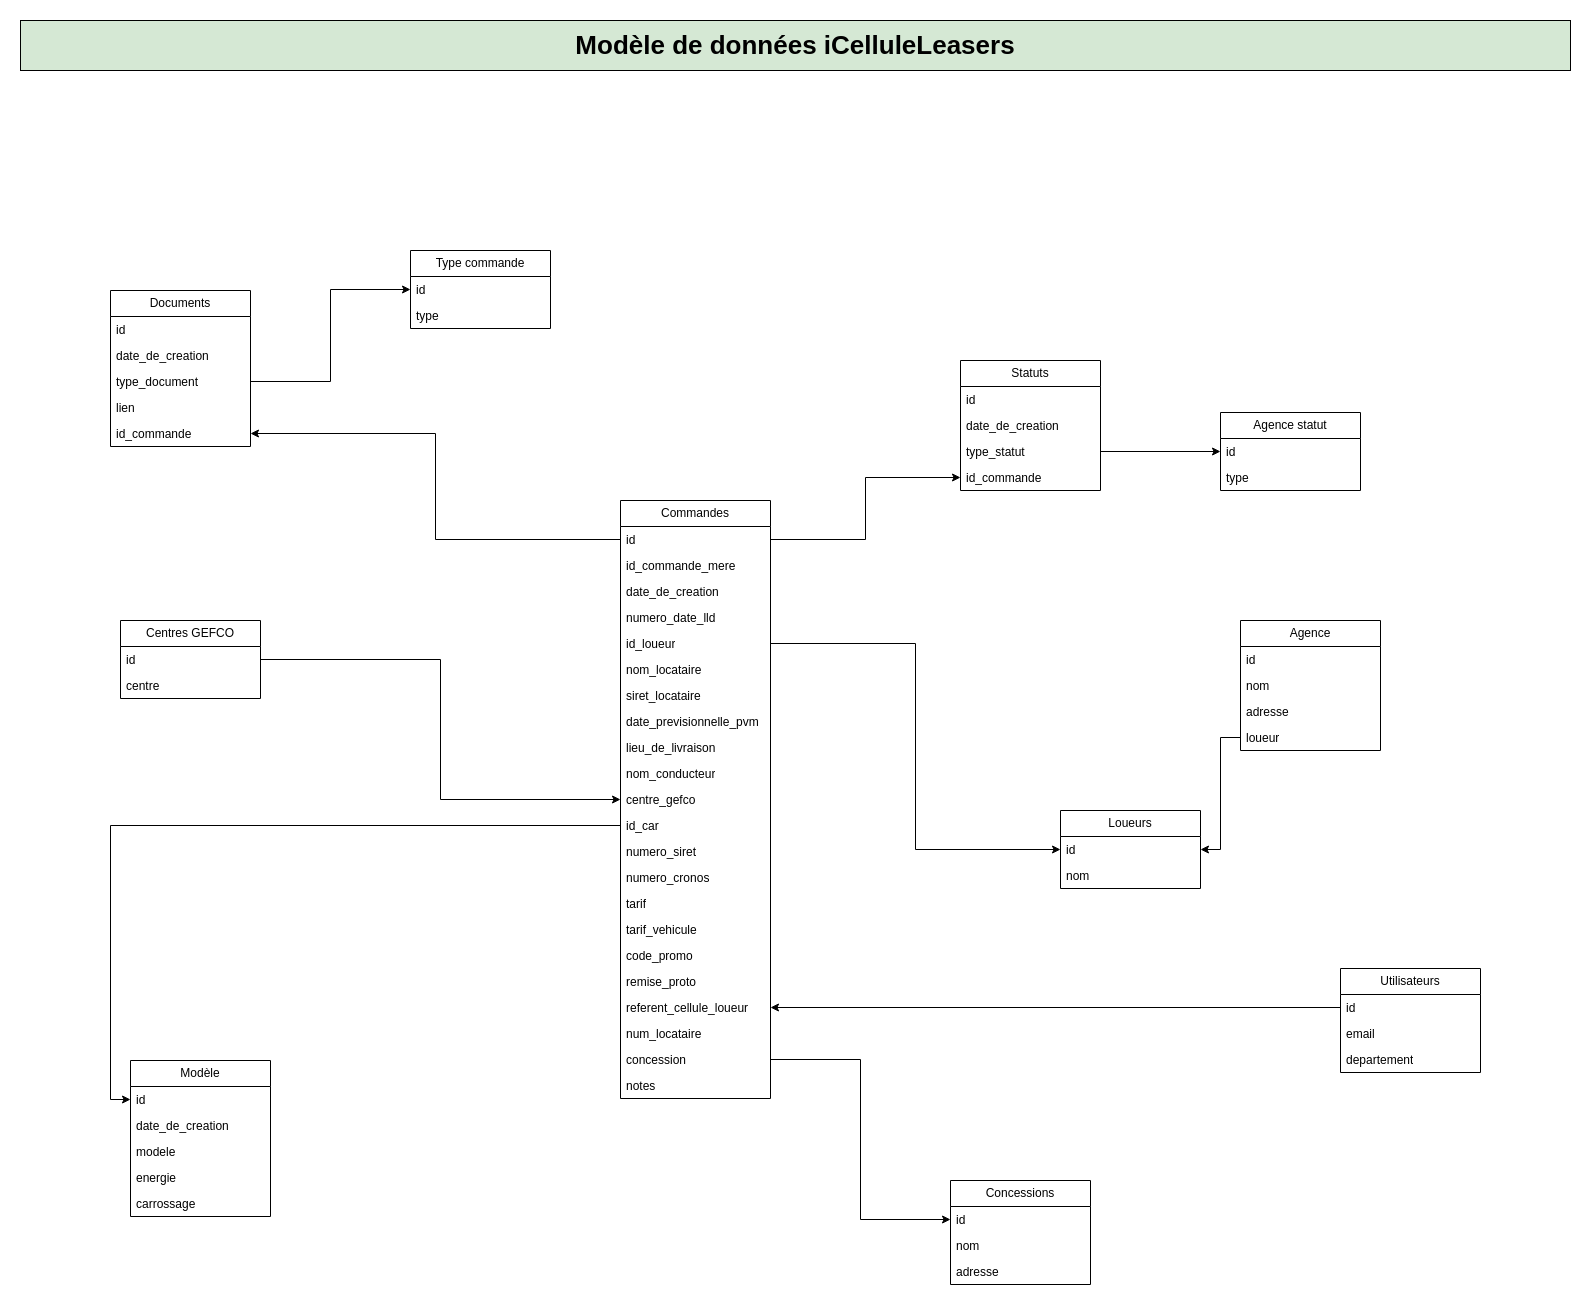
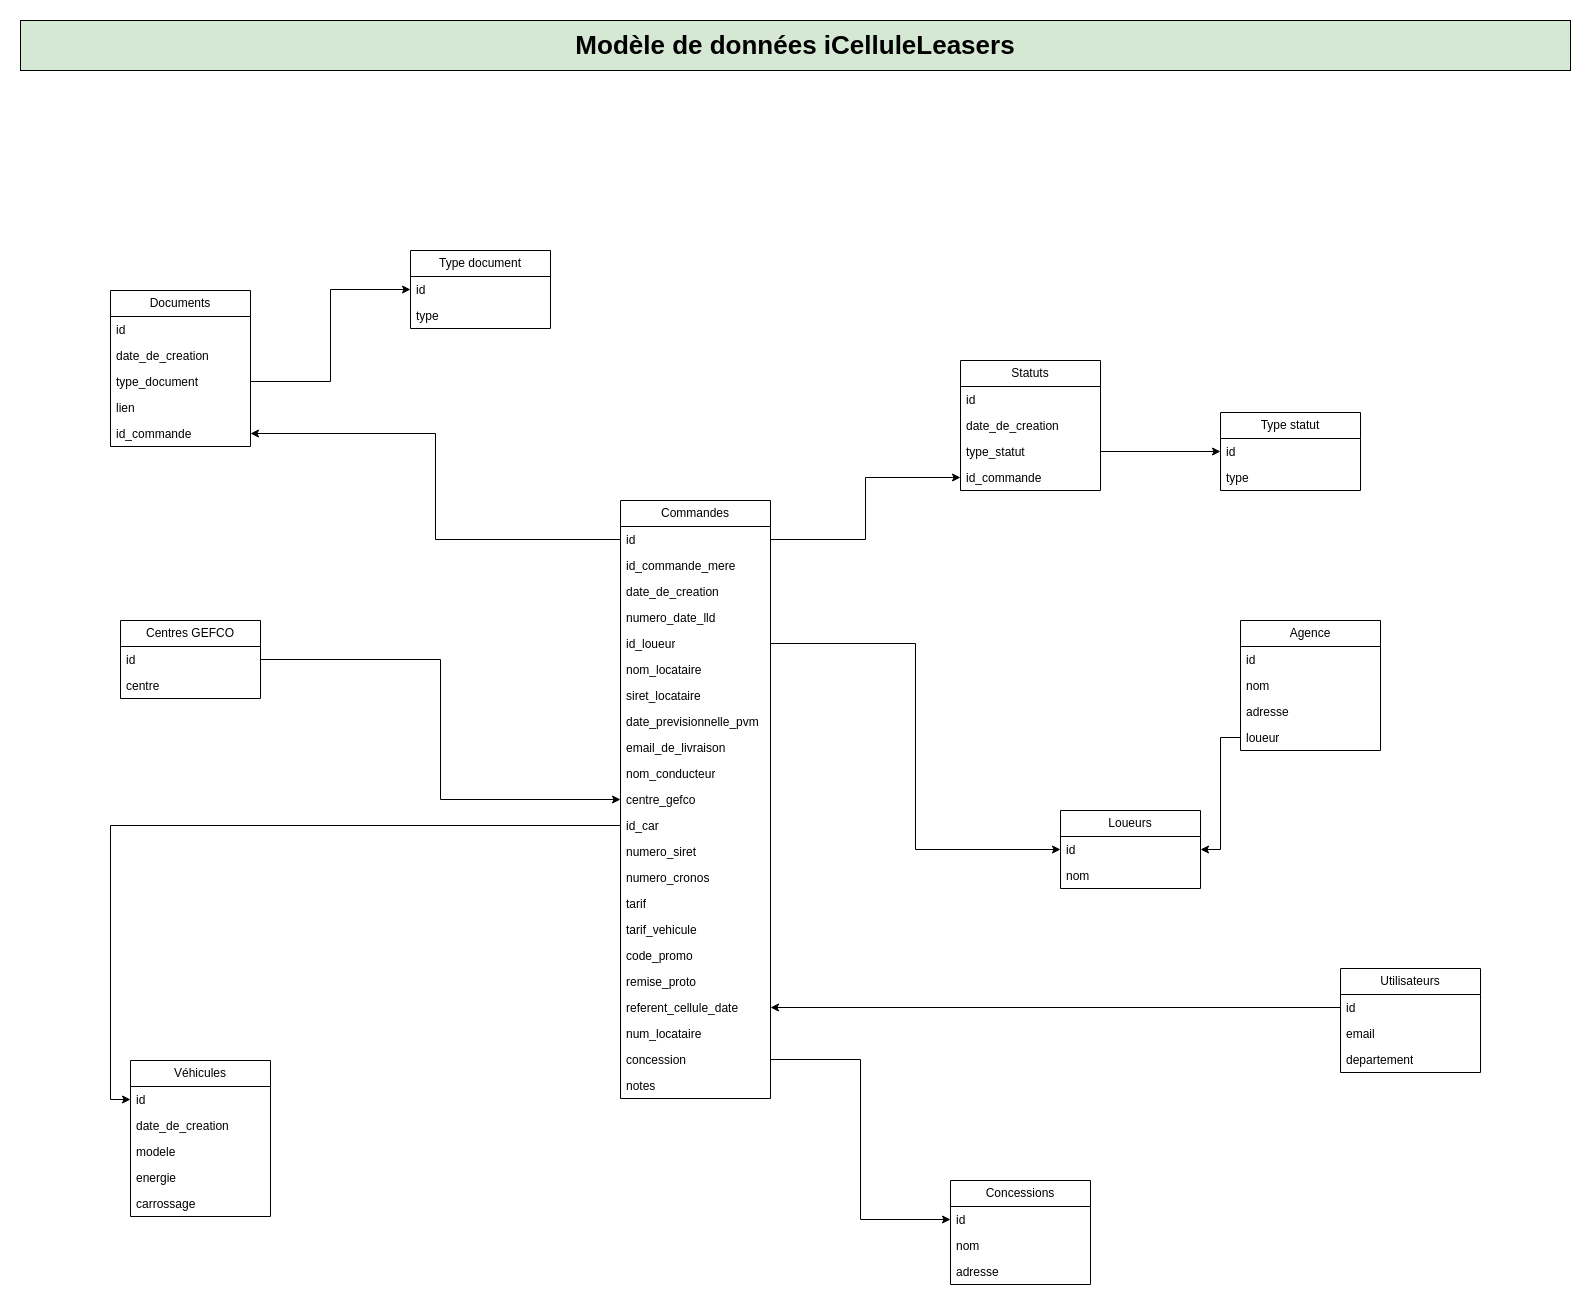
node "Type commande": label "Type commande" -> "Type document"
node "Agence statut": label "Agence statut" -> "Type statut"
node "lieu_de_livraison": label "lieu_de_livraison" -> "email_de_livraison"
node "referent_cellule_loueur": label "referent_cellule_loueur" -> "referent_cellule_date"
node "Modèle": label "Modèle" -> "Véhicules"
